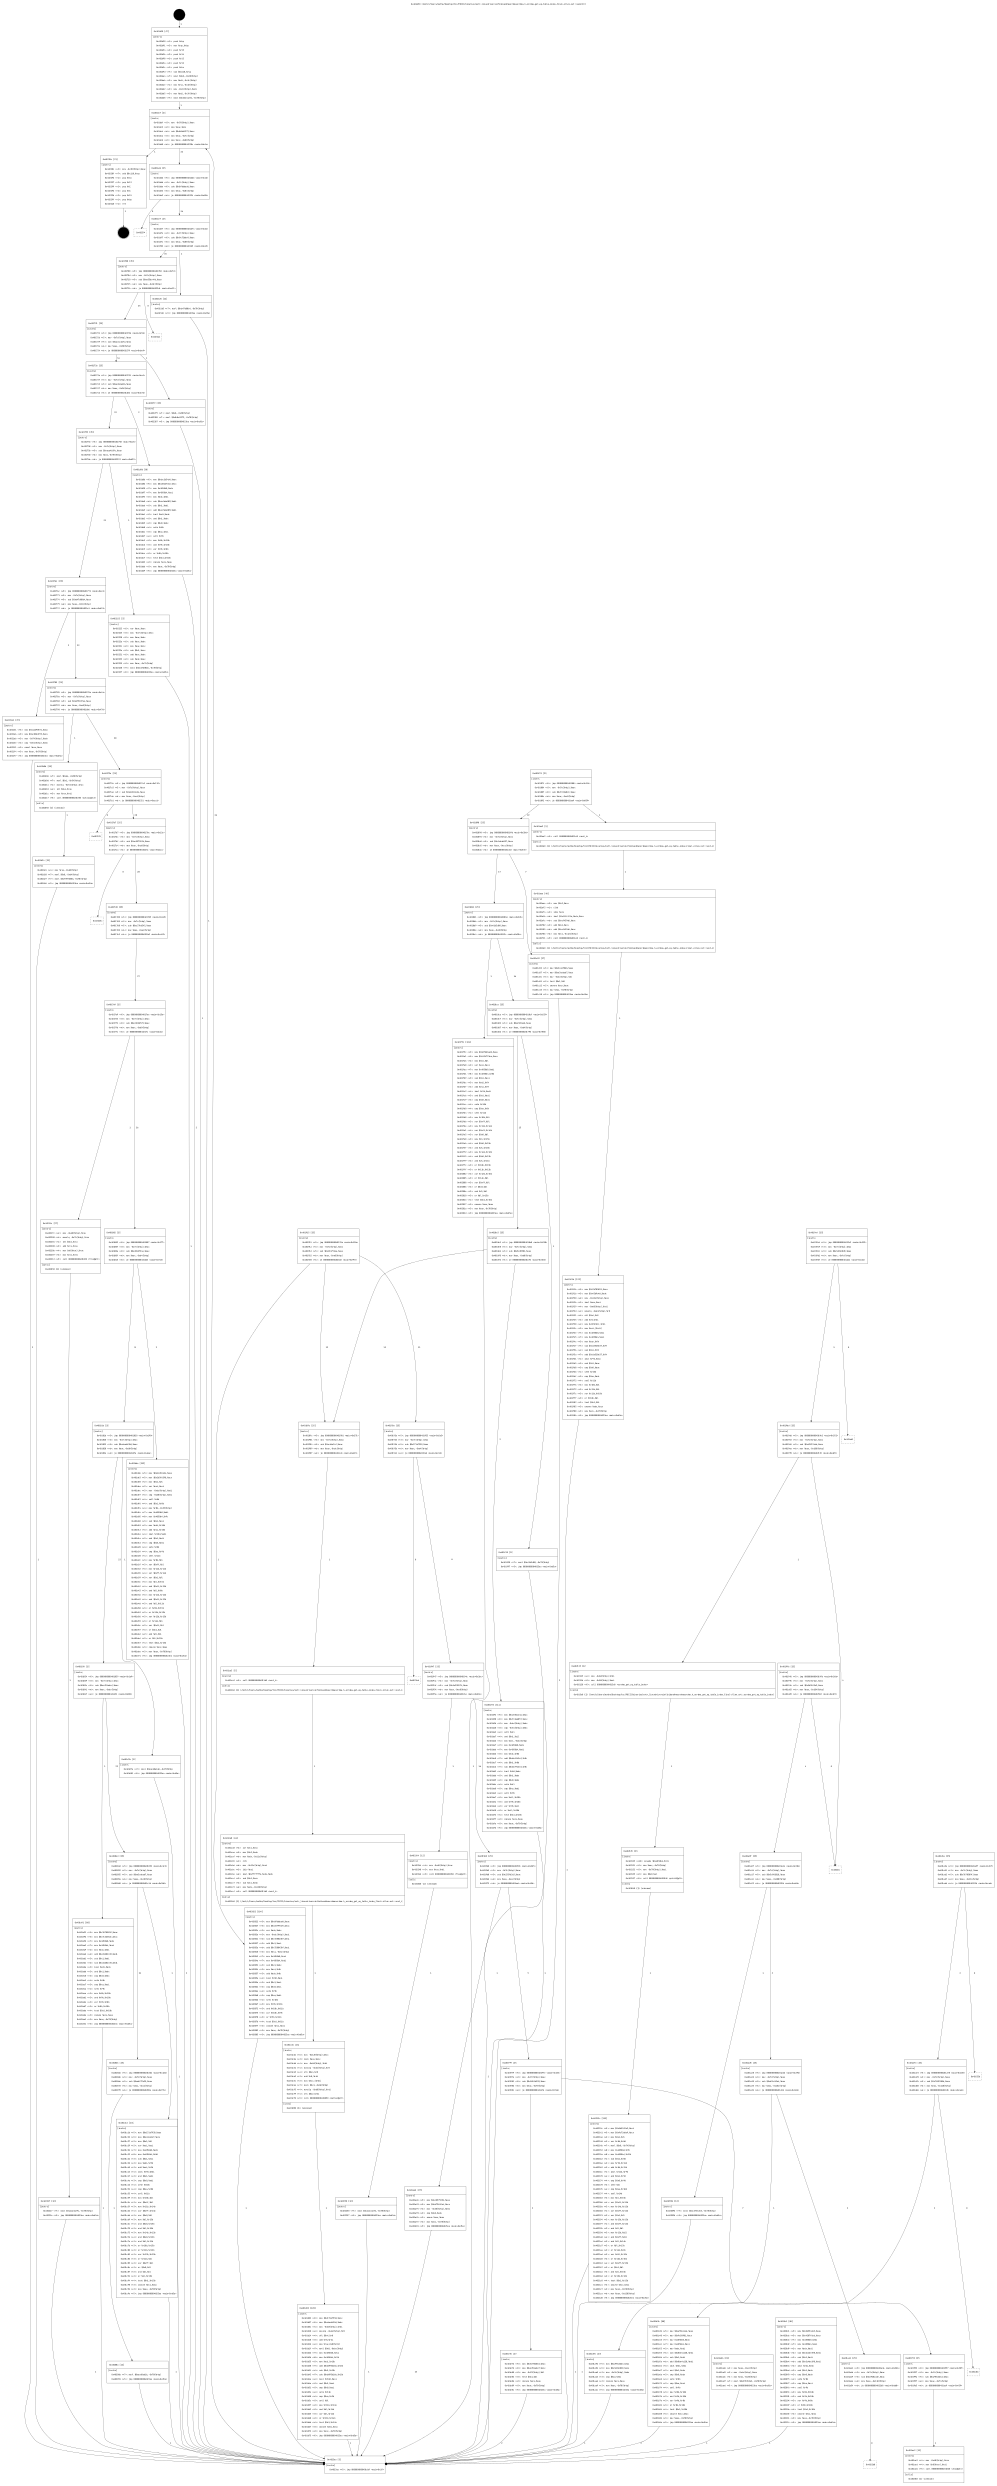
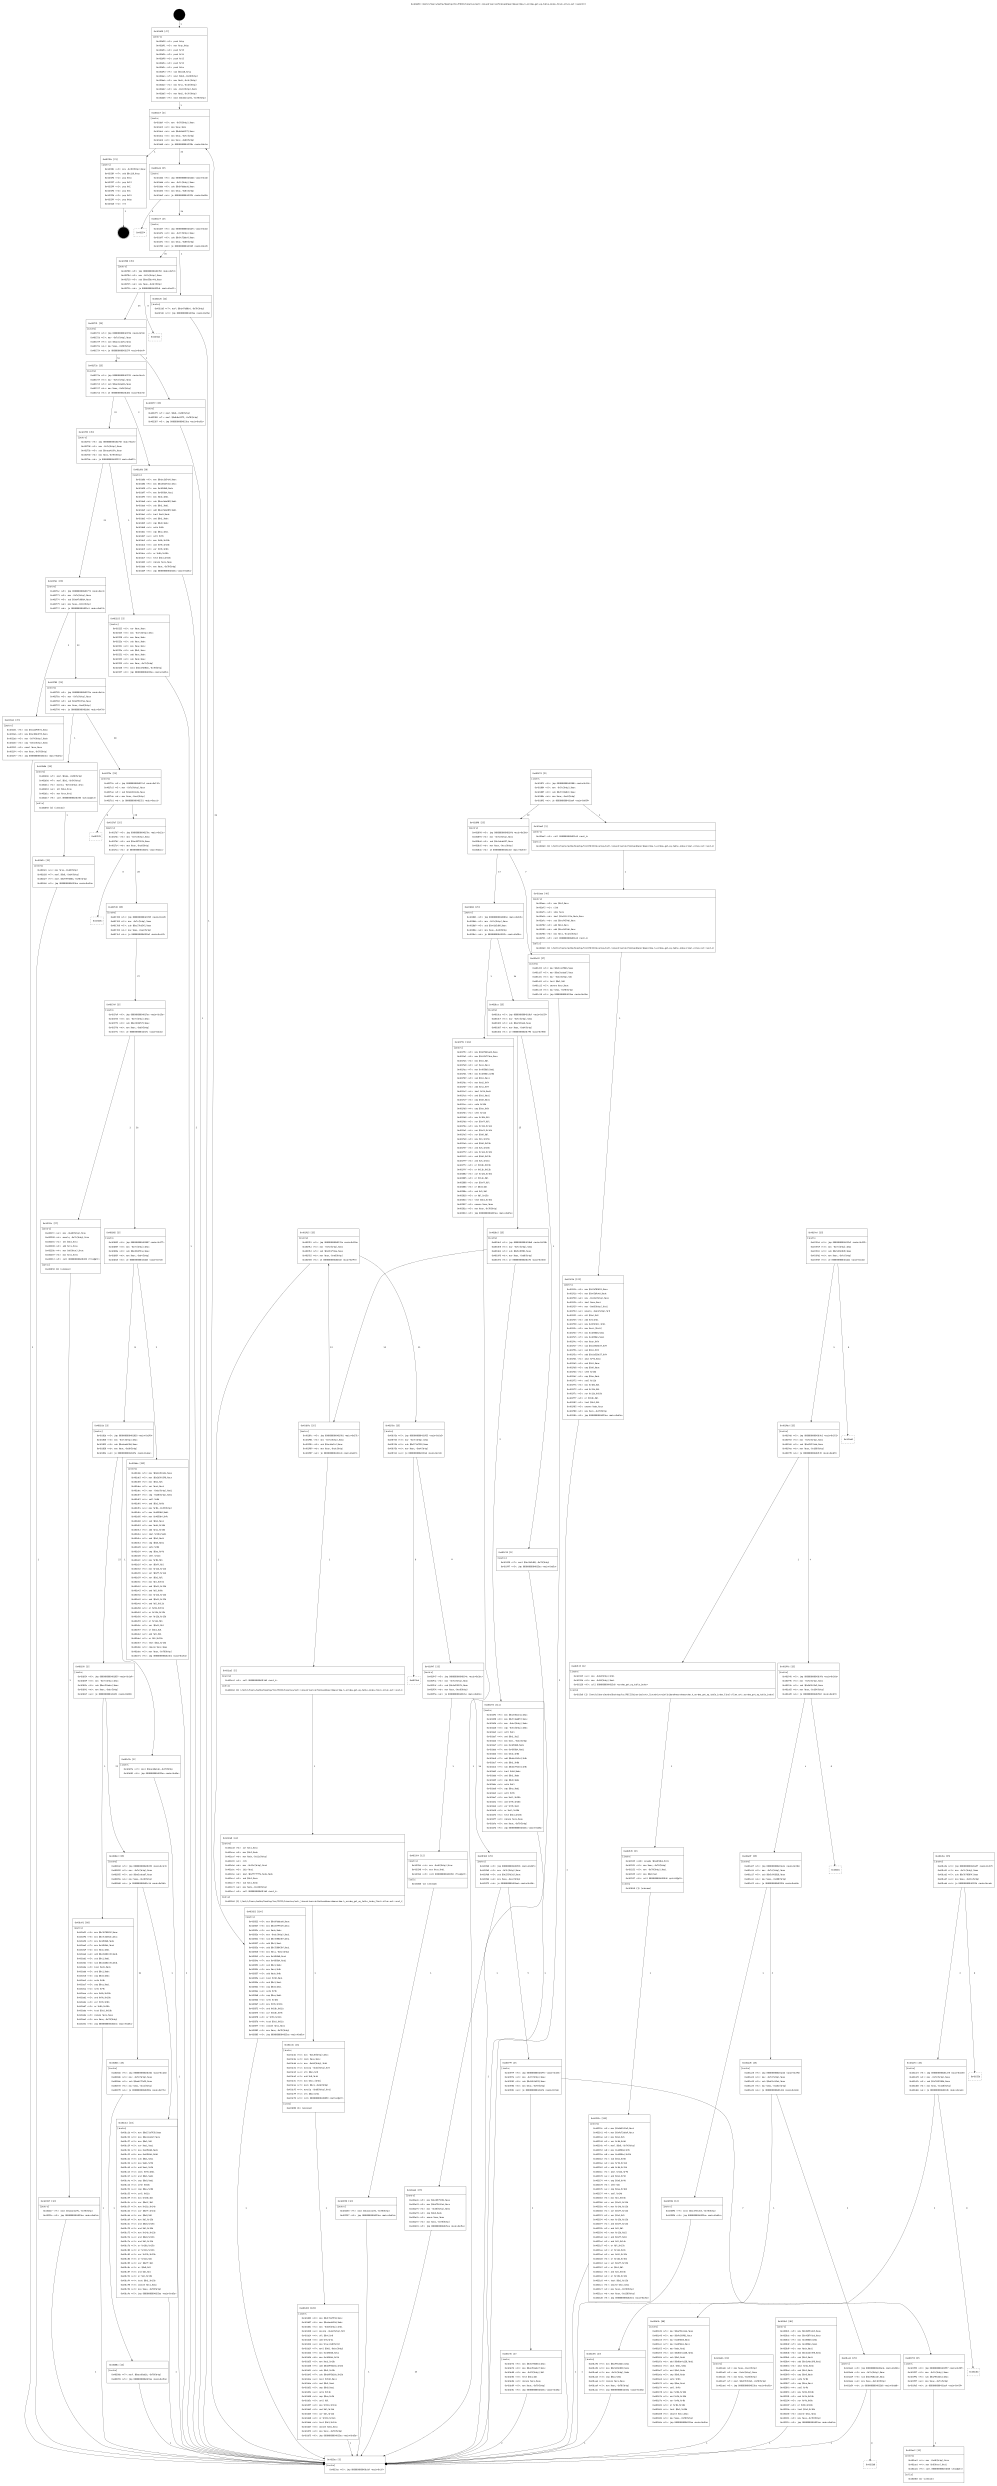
edge "0x401915 [25]" -> "0x4018fc [25]": reversed
edge "0x4019dd [25]" -> "0x4023b3": now "0x4019dd [25]" -> "0x4019f6 [25]"
edge "0x401b3b [88]" -> "0x4023ea [5]": now "0x401a41 [25]" -> "0x4023ea [5]"
